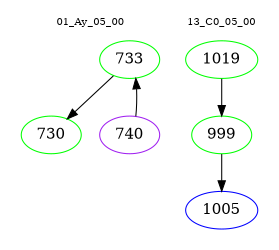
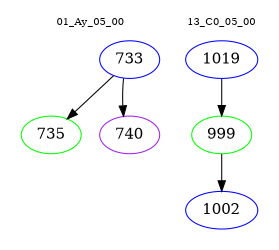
node "733": color green -> blue
node "1019": color green -> blue
edge "740" -> "733": reversed
node "730": label "730" -> "735"
node "1005": label "1005" -> "1002"
